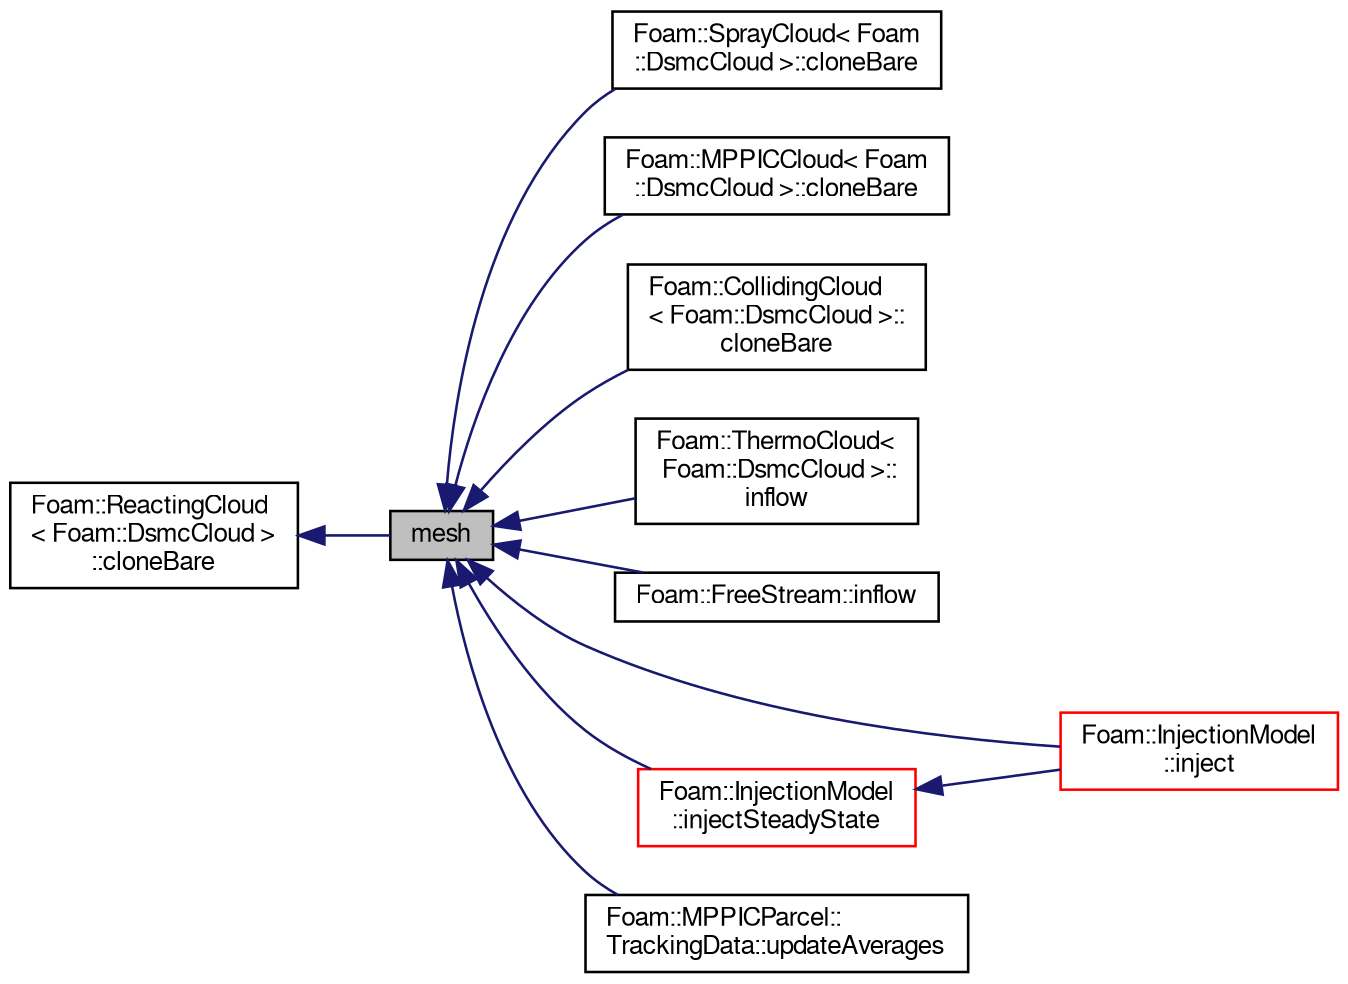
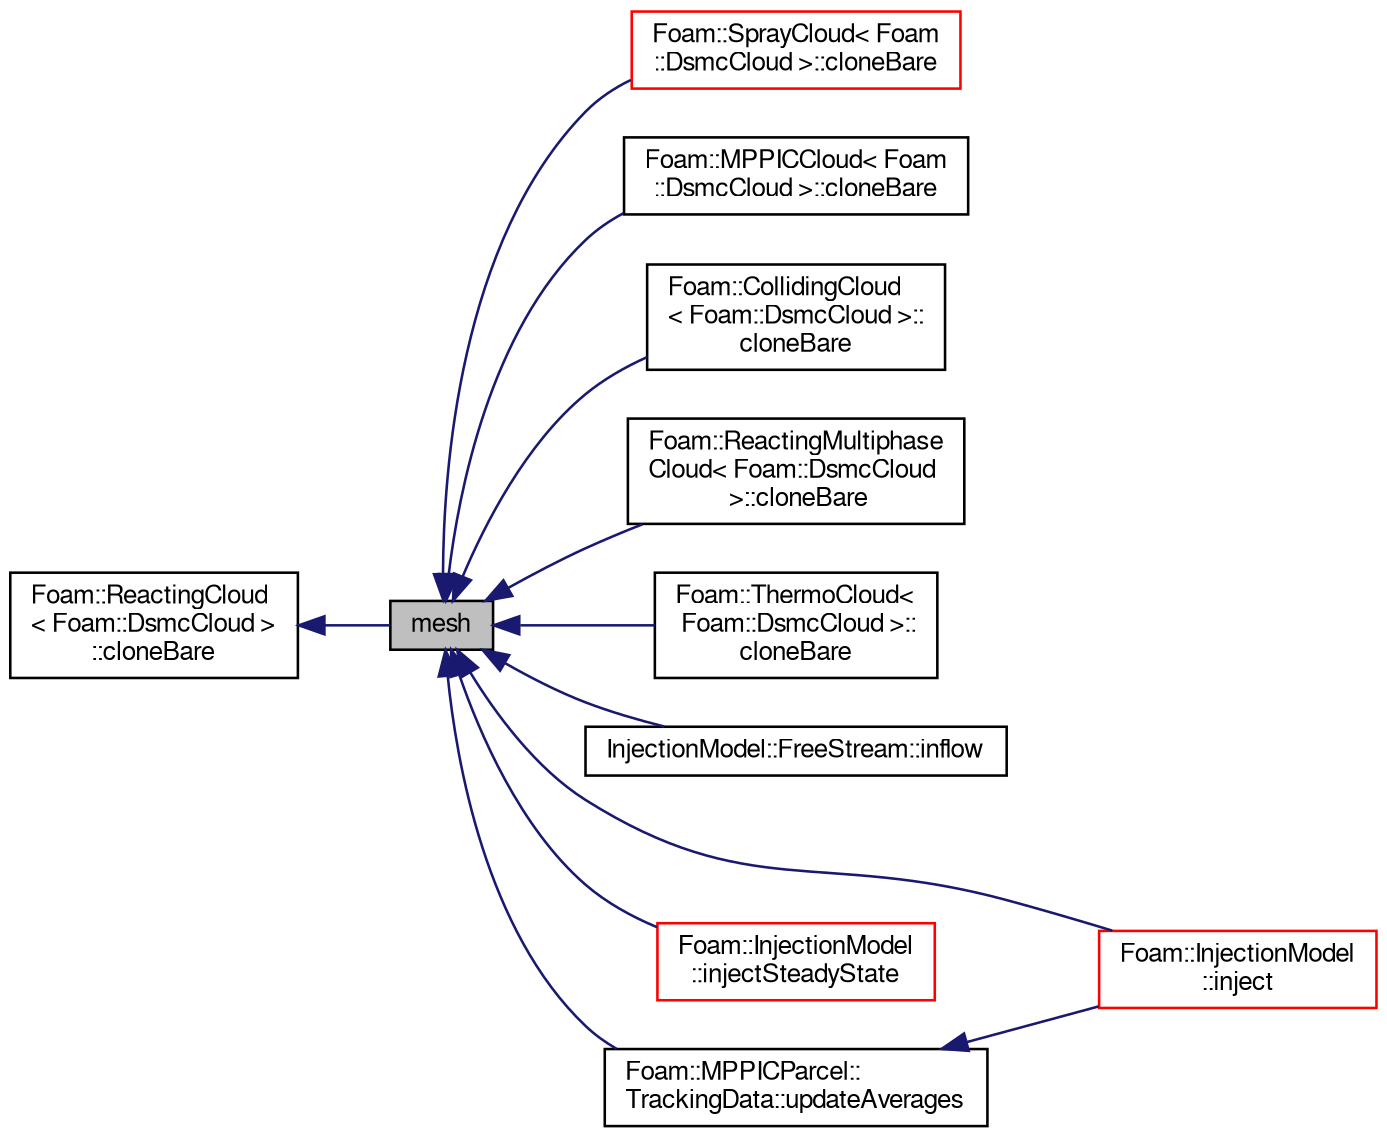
node "Foam::SprayCloud< Foam ::DsmcCloud >::cloneBare": color black -> red
node "Foam::ThermoCloud< Foam::DsmcCloud >:: inflow": label "Foam::ThermoCloud< Foam::DsmcCloud >:: inflow" -> "Foam::ThermoCloud< Foam::DsmcCloud >:: cloneBare"
node "Foam::ReactingMultiphase Cloud< Foam::DsmcCloud >::cloneBare": added
node "Foam::FreeStream::inflow": label "Foam::FreeStream::inflow" -> "InjectionModel::FreeStream::inflow"
edge "Foam::InjectionModel ::inject" -> "Foam::InjectionModel ::injectSteadyState": now "Foam::InjectionModel ::inject" -> "Foam::MPPICParcel:: TrackingData::updateAverages"
